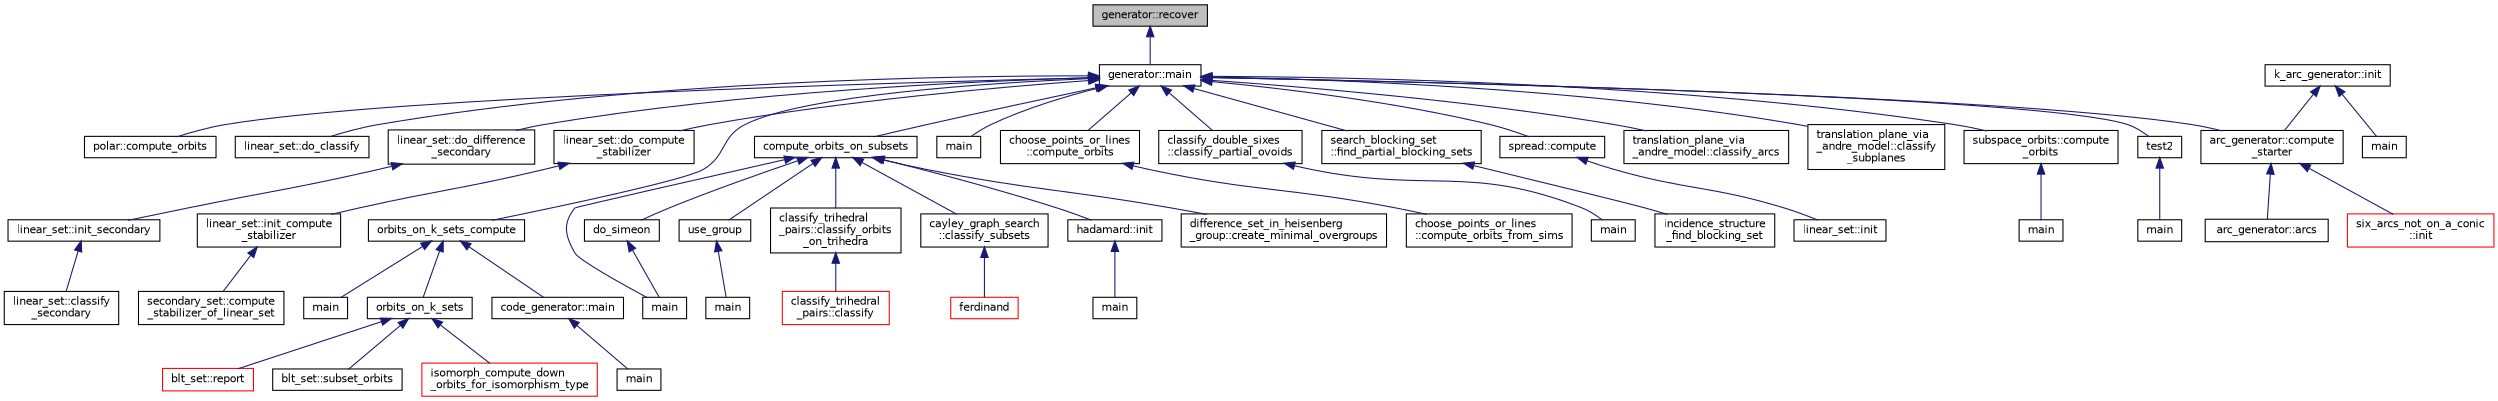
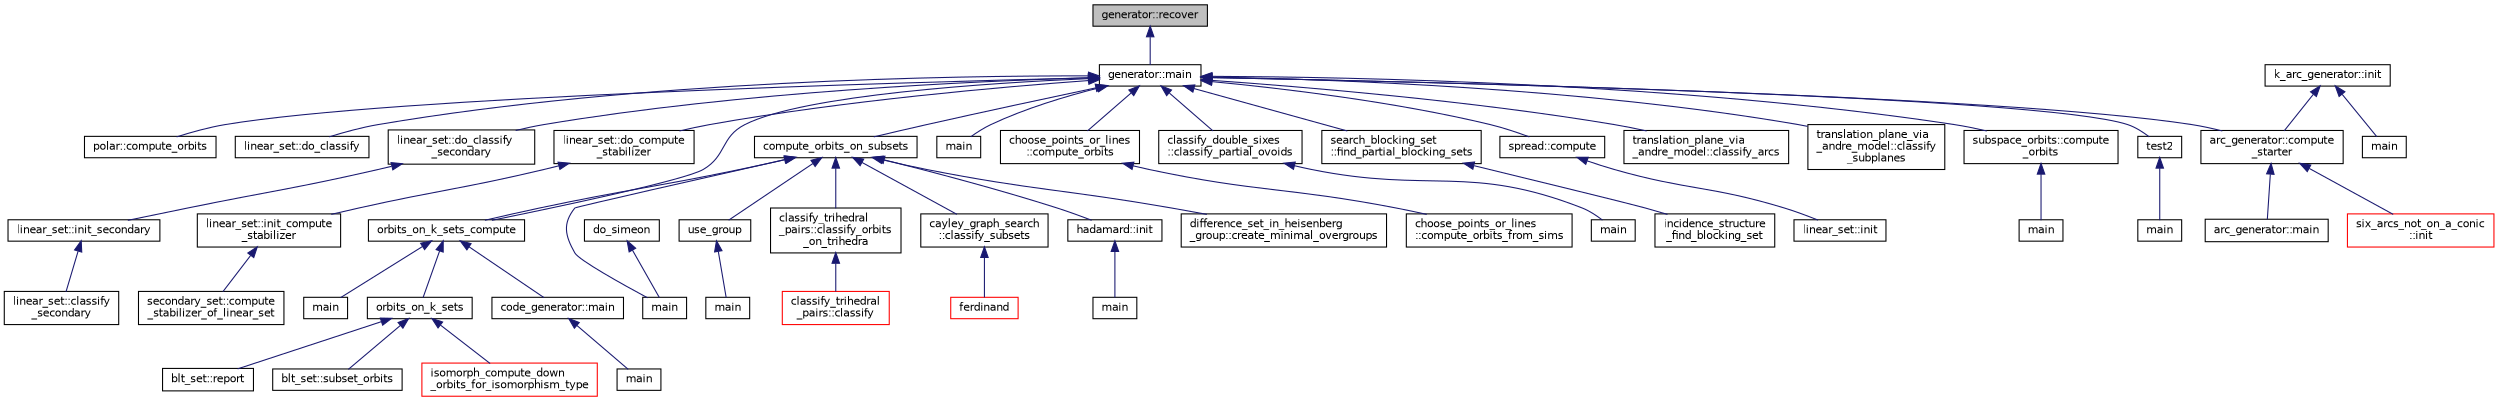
node "linear_set::do_difference _secondary": label "linear_set::do_difference _secondary" -> "linear_set::do_classify _secondary"
edge "do_simeon" -> "compute_orbits_on_subsets": now "orbits_on_k_sets_compute" -> "compute_orbits_on_subsets"
node "arc_generator::arcs": label "arc_generator::arcs" -> "arc_generator::main"
node "blt_set::report": color red -> black
